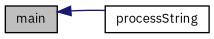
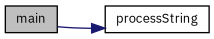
edge "processString" -> "main": reversed
